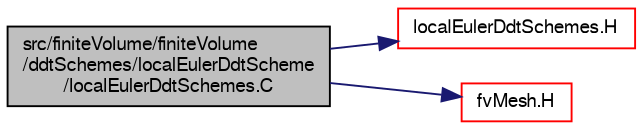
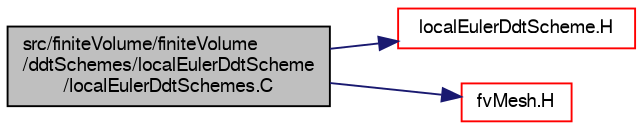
node "localEulerDdtSchemes.H": label "localEulerDdtSchemes.H" -> "localEulerDdtScheme.H"
